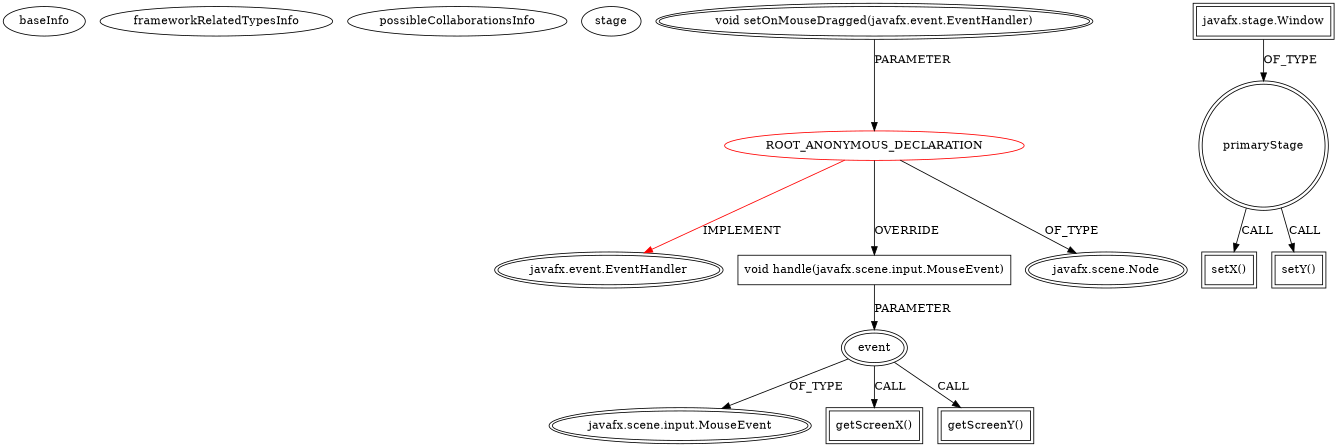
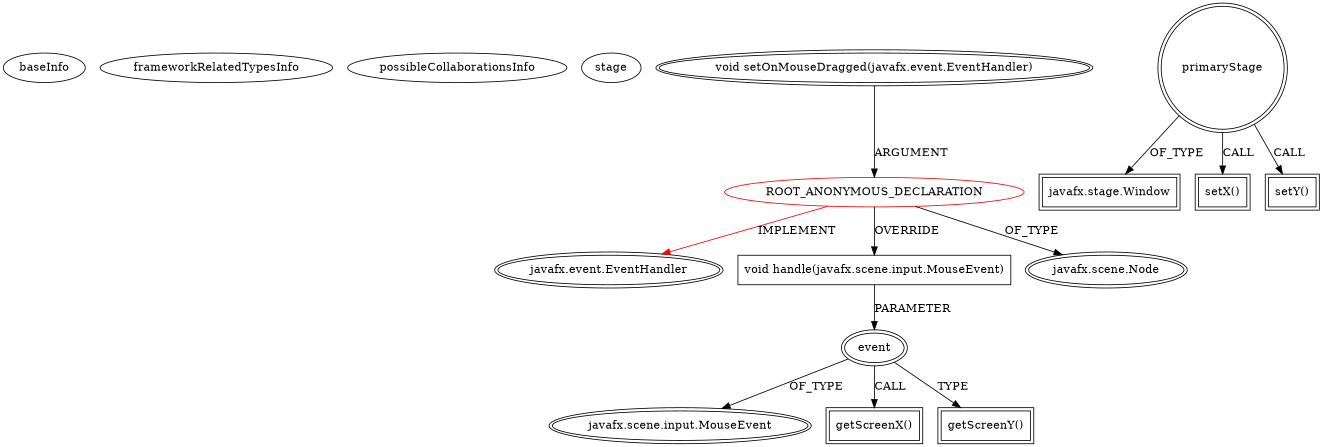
edge "javafx.stage.Window" -> "primaryStage": reversed
edge "void setOnMouseDragged(javafx.event.EventHandler)" -> "ROOT_ANONYMOUS_DECLARATION": label "PARAMETER" -> "ARGUMENT"
edge "event" -> "getScreenY()": label "CALL" -> "TYPE"
